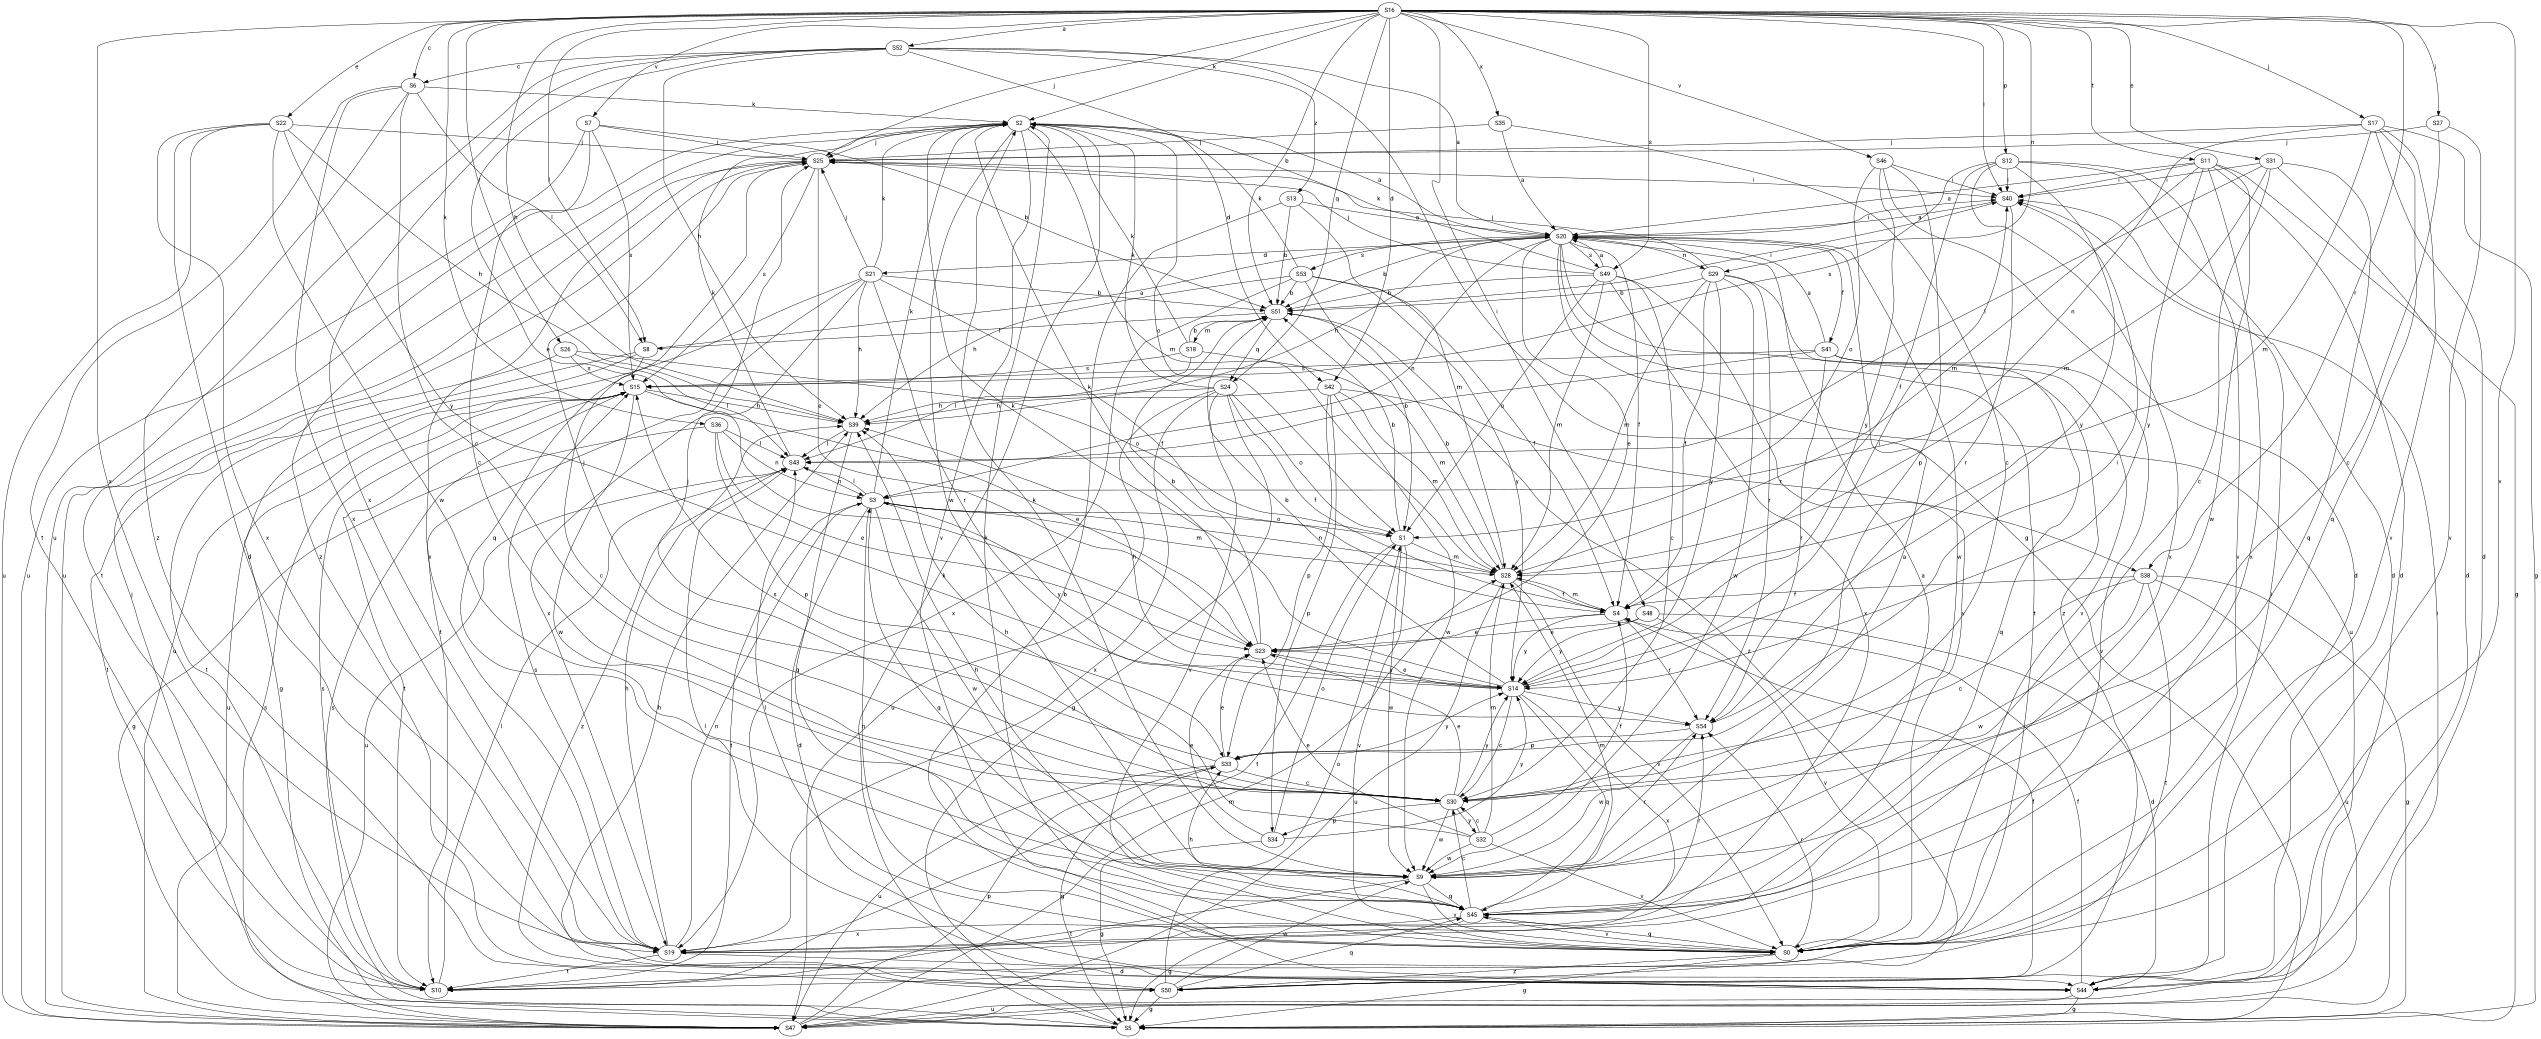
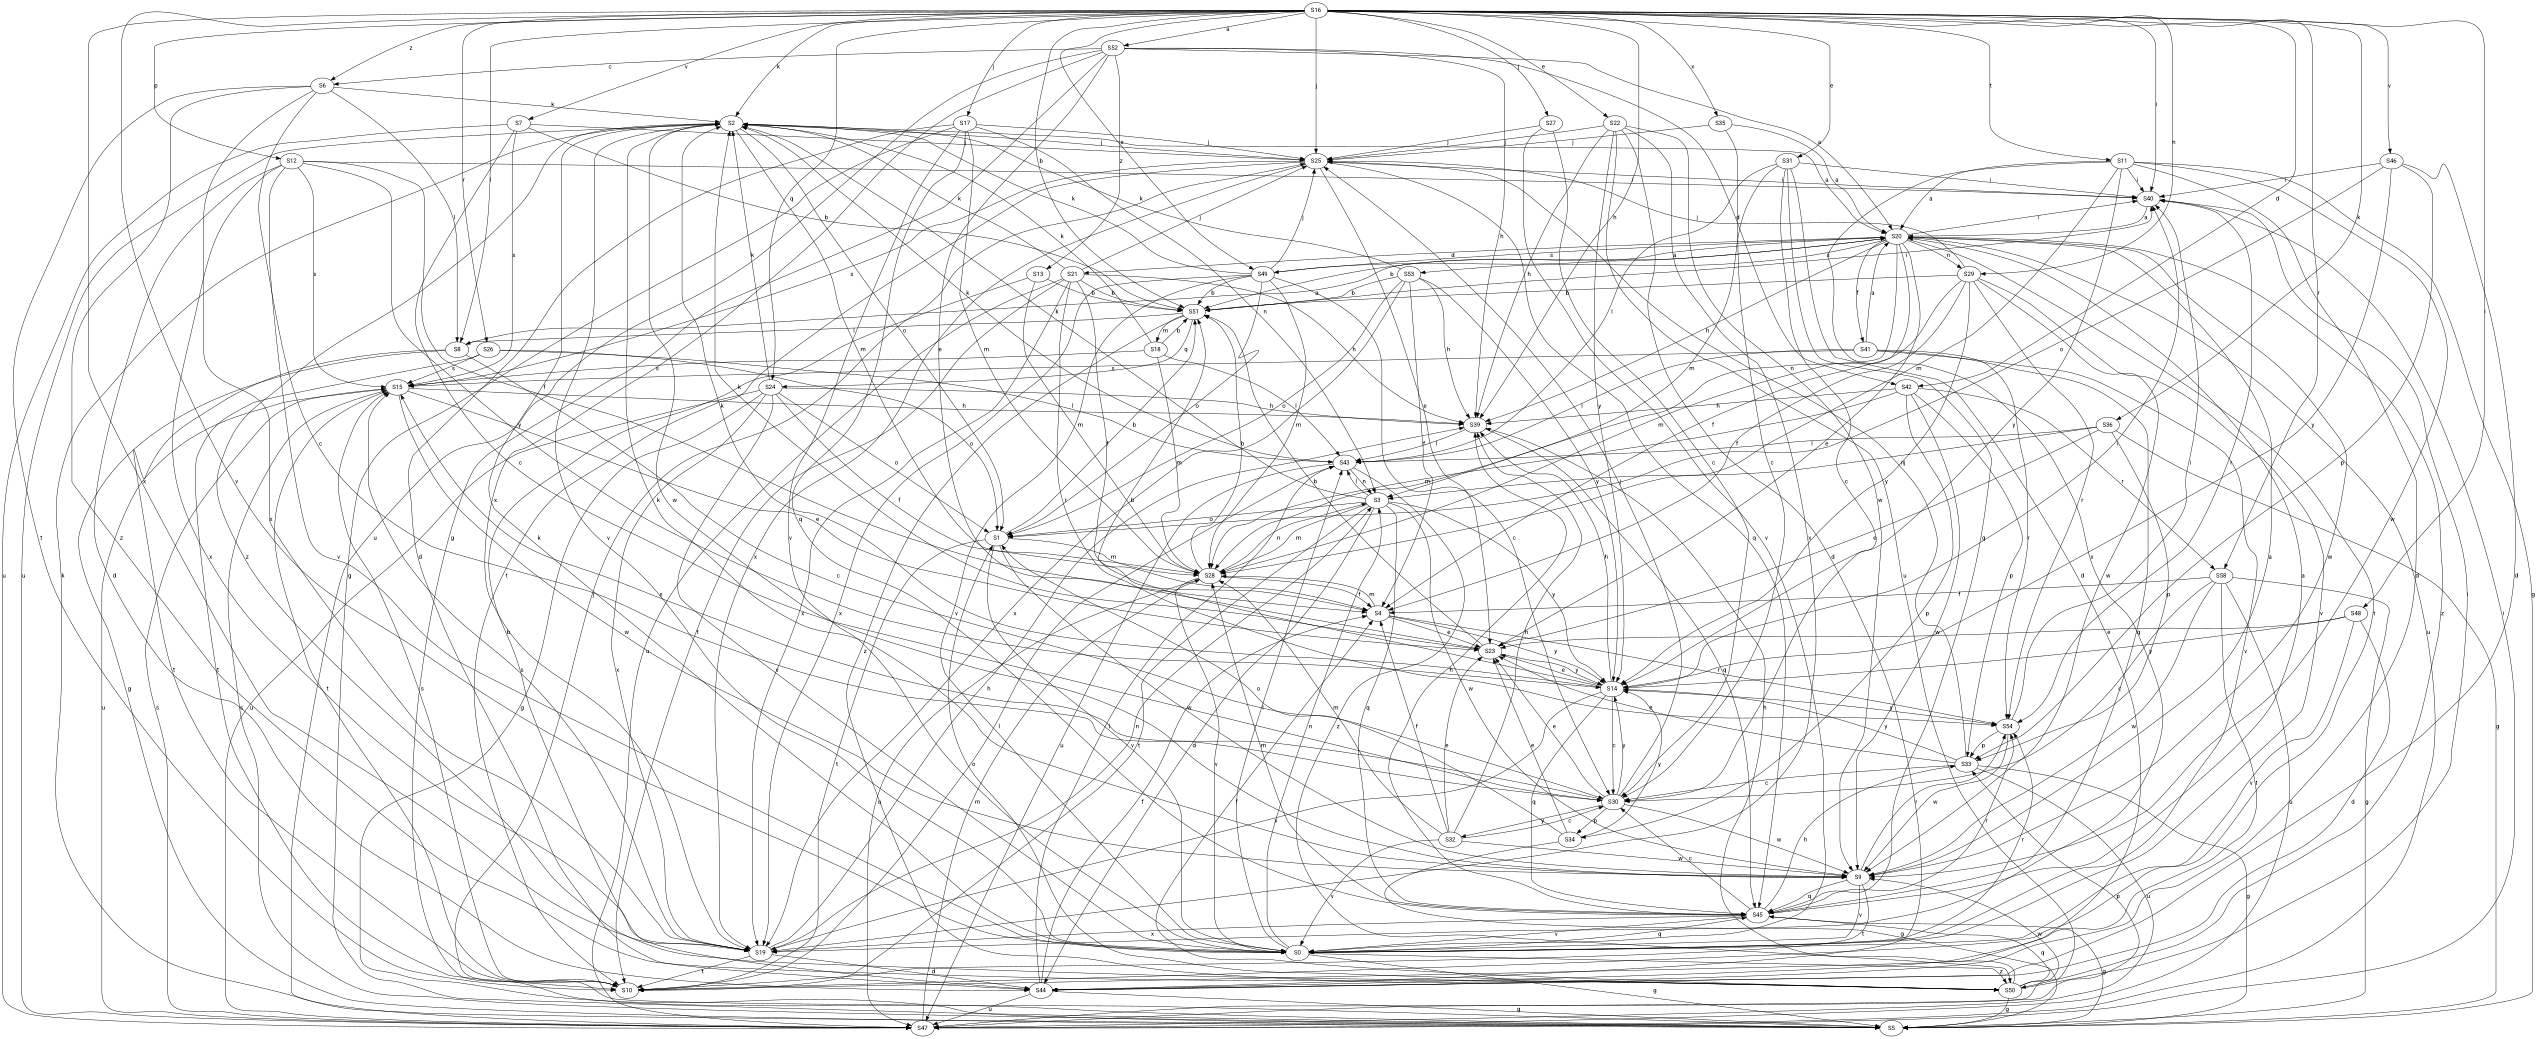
edge "S16" -> "S6": label "c" -> "z"
edge "S13" -> "S20": removed, label "a"
node "S38": label "S38" -> "S58"
